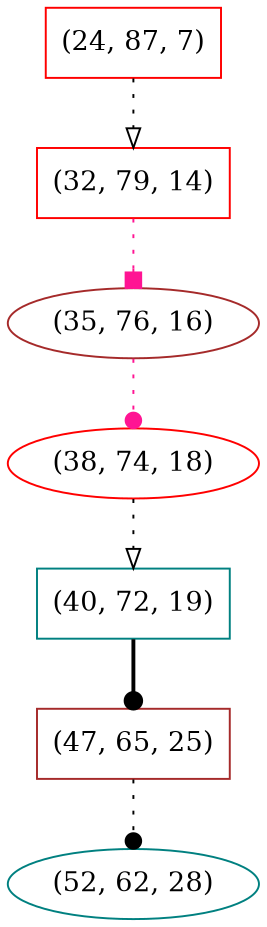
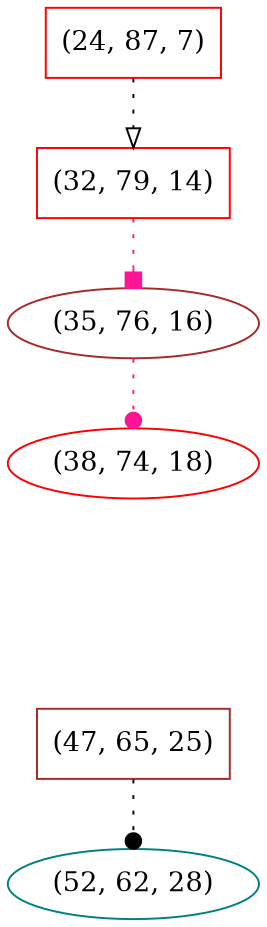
node "(40, 72, 19)": removed
